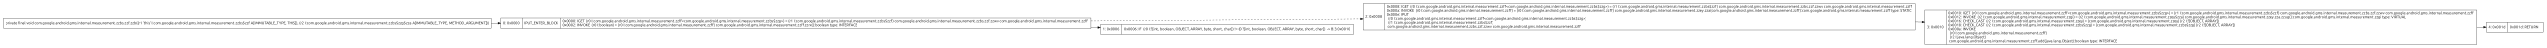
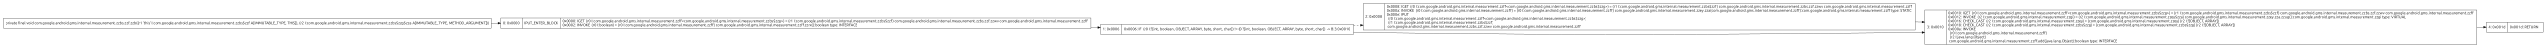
edge "0: 0x0000" -> "2: 0x0008": now "1: 0x0006" -> "2: 0x0008"
edge "1: 0x0006" -> "3: 0x0010": added
